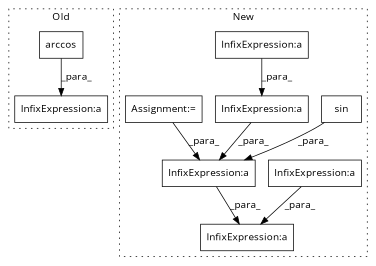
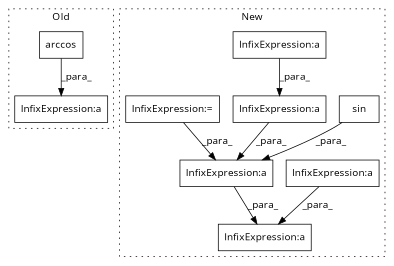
node "Assignment:=": label "Assignment:=" -> "InfixExpression:="
